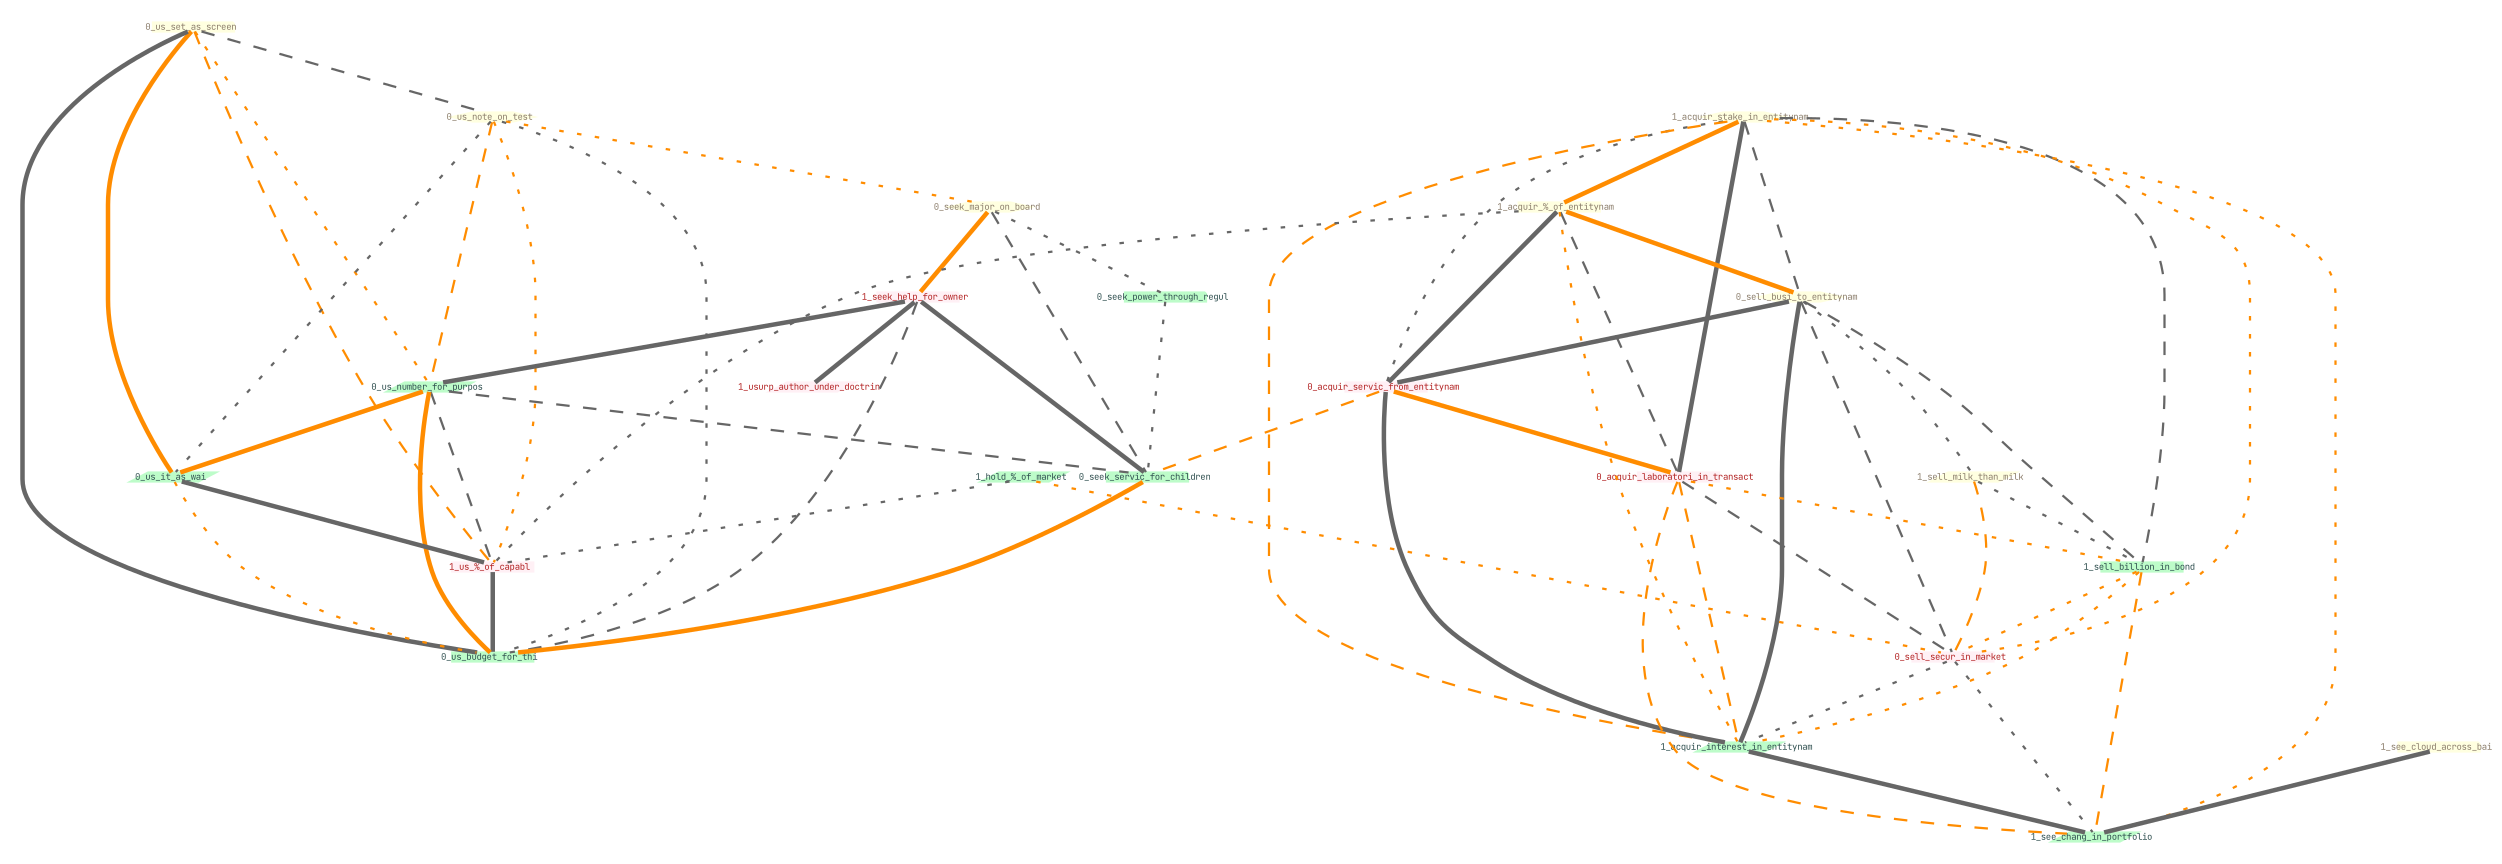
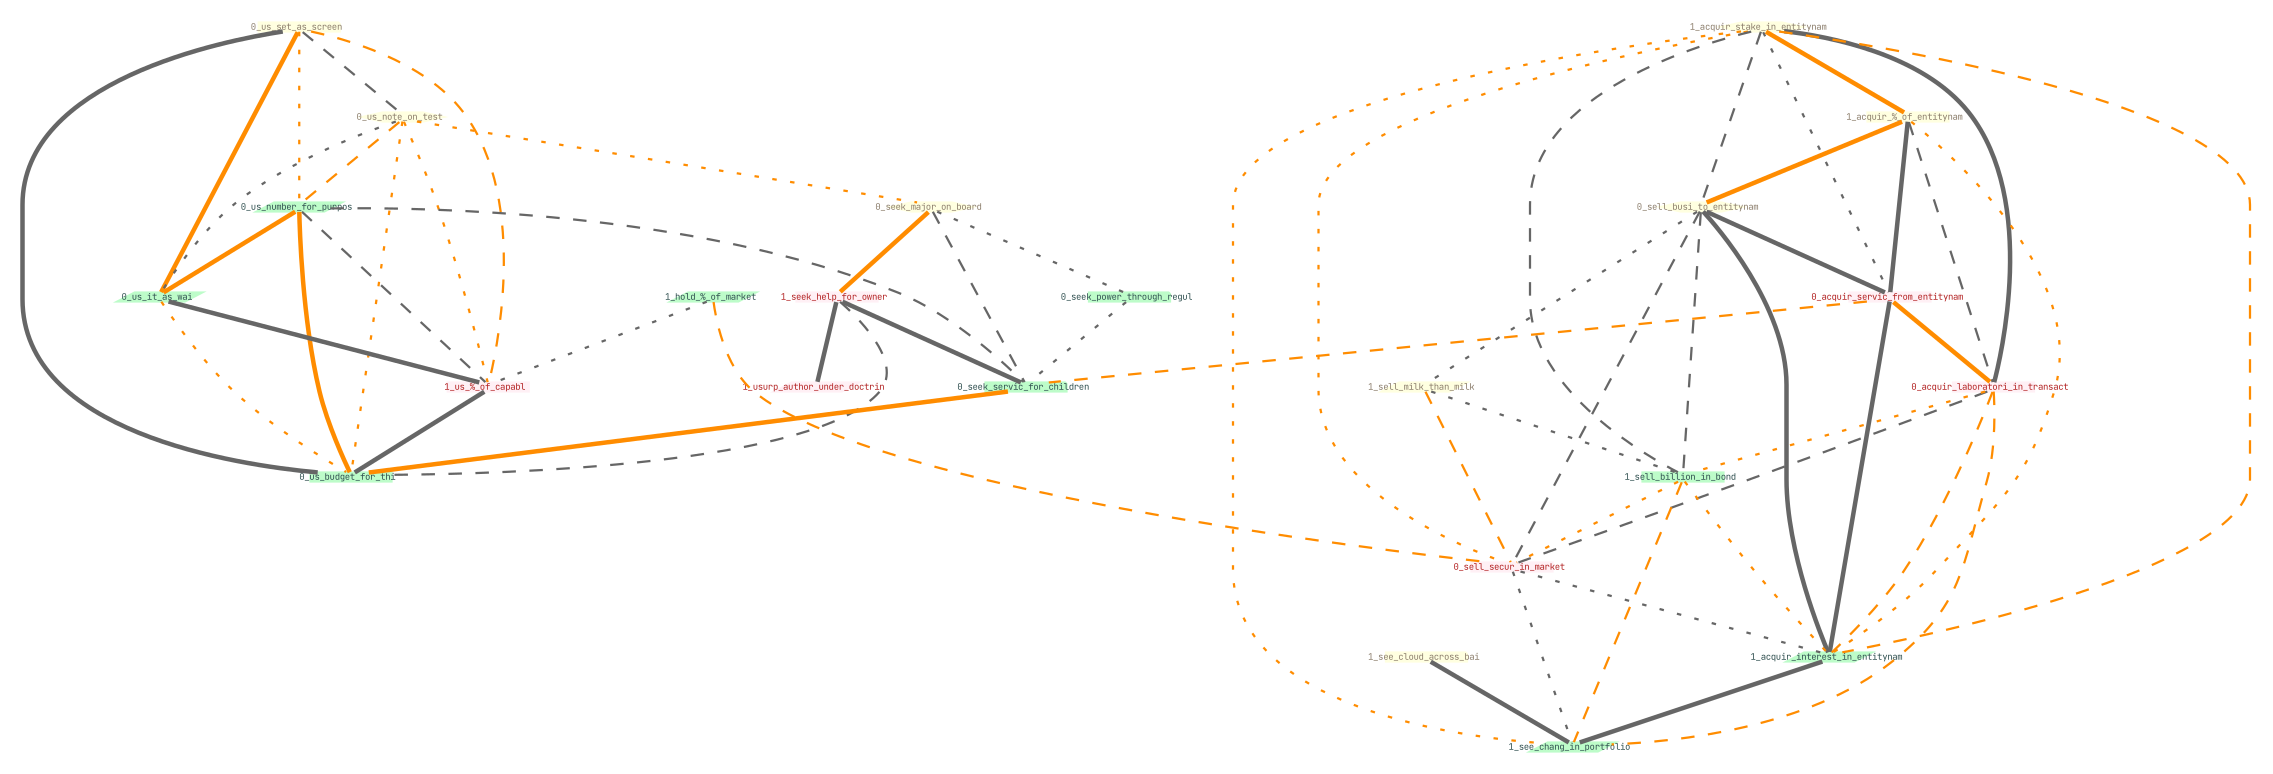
edge "1_acquir_%_of_entitynam" -- "1_us_%_of_capabl": removed
edge "1_seek_help_for_owner" -- "0_us_number_for_purpos": removed
edge "0_us_note_on_test" -- "0_us_budget_for_thi": color gray40 -> darkorange
edge "1_hold_%_of_market" -- "0_sell_secur_in_market": style dotted -> dashed
